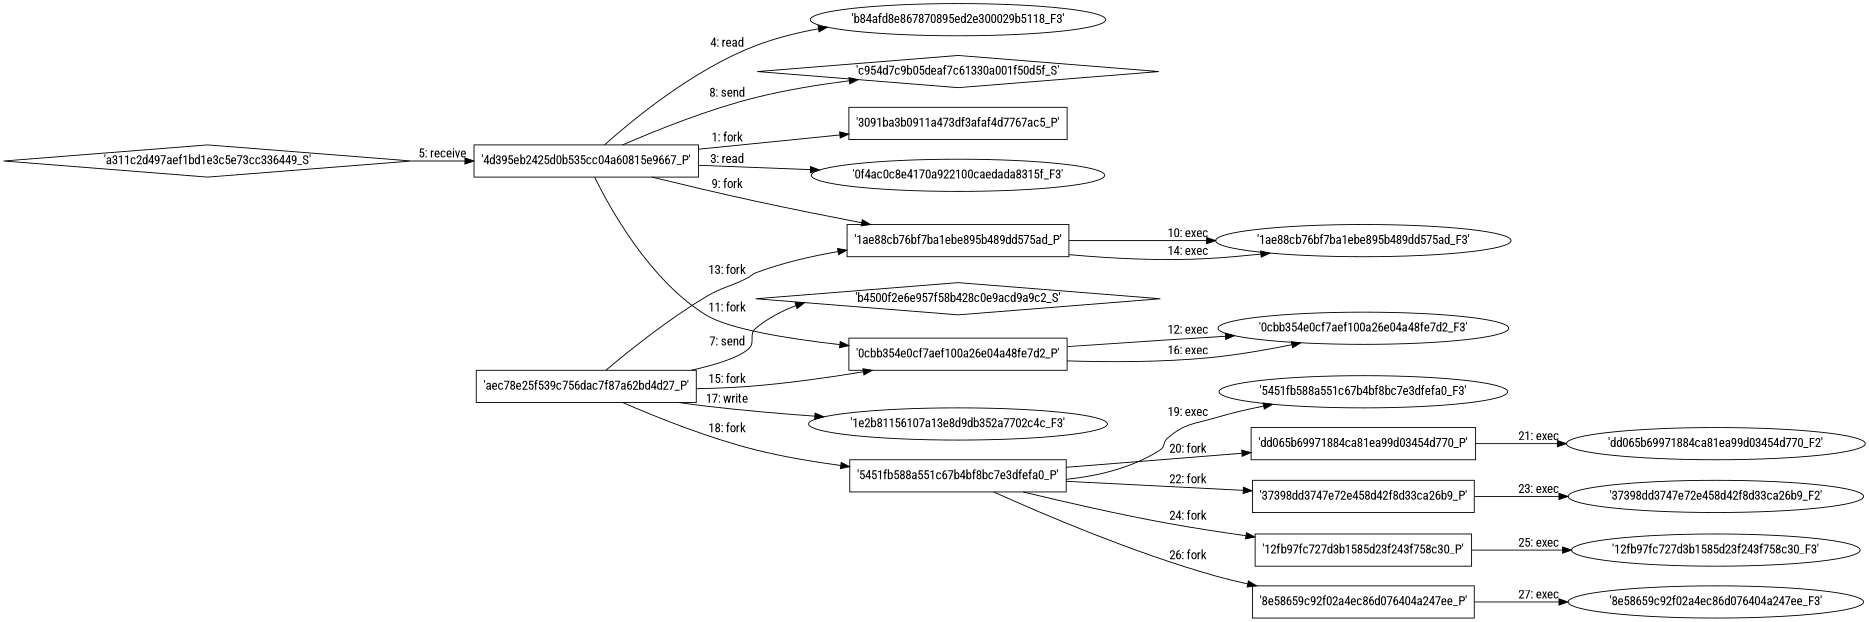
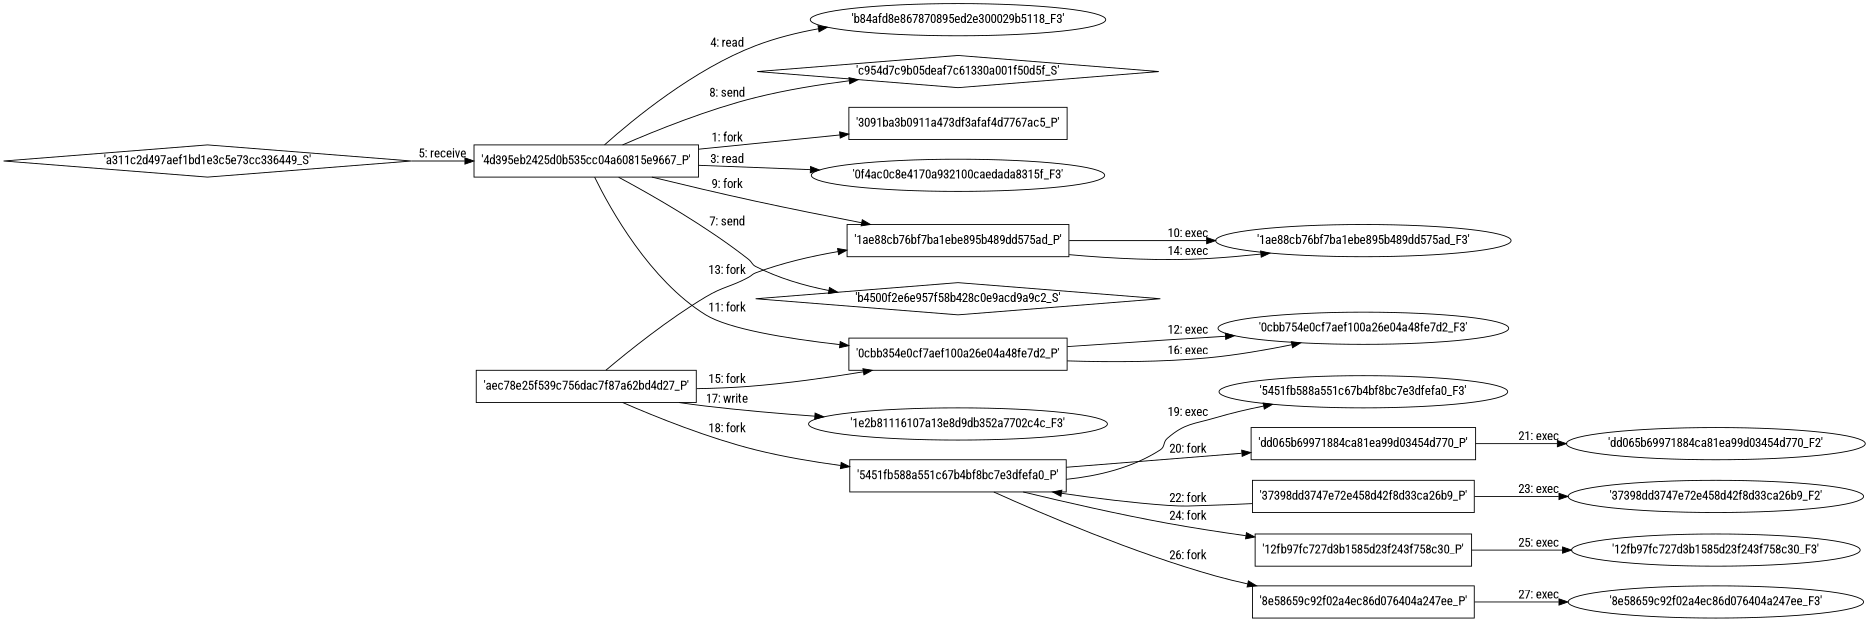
node "'0f4ac0c8e4170a922100caedada8315f_F3'": label "'0f4ac0c8e4170a922100caedada8315f_F3'" -> "'0f4ac0c8e4170a932100caedada8315f_F3'"
node "'0cbb354e0cf7aef100a26e04a48fe7d2_F3'": label "'0cbb354e0cf7aef100a26e04a48fe7d2_F3'" -> "'0cbb754e0cf7aef100a26e04a48fe7d2_F3'"
edge "'aec78e25f539c756dac7f87a62bd4d27_P'" -> "'b4500f2e6e957f58b428c0e9acd9a9c2_S'": now "'4d395eb2425d0b535cc04a60815e9667_P'" -> "'b4500f2e6e957f58b428c0e9acd9a9c2_S'"
node "'1e2b81156107a13e8d9db352a7702c4c_F3'": label "'1e2b81156107a13e8d9db352a7702c4c_F3'" -> "'1e2b81116107a13e8d9db352a7702c4c_F3'"
edge "'5451fb588a551c67b4bf8bc7e3dfefa0_P'" -> "'37398dd3747e72e458d42f8d33ca26b9_P'": reversed
